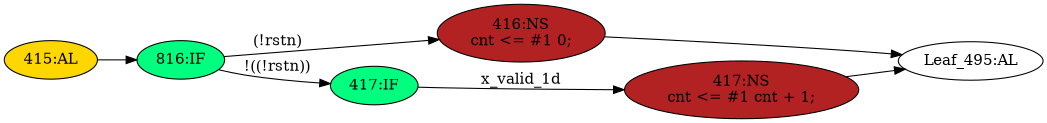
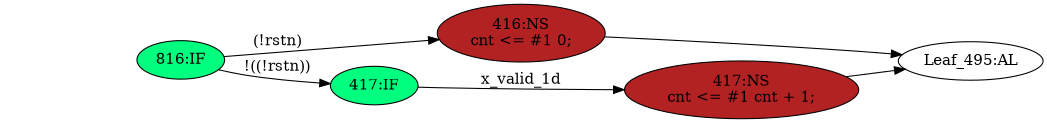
node "415:AL": removed
